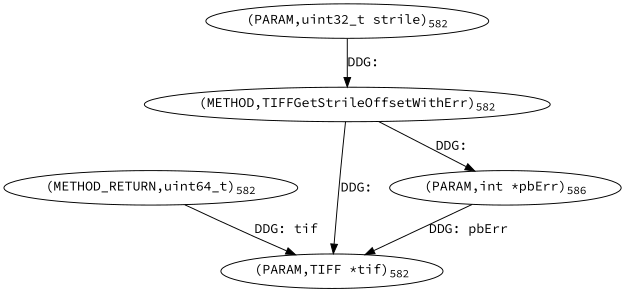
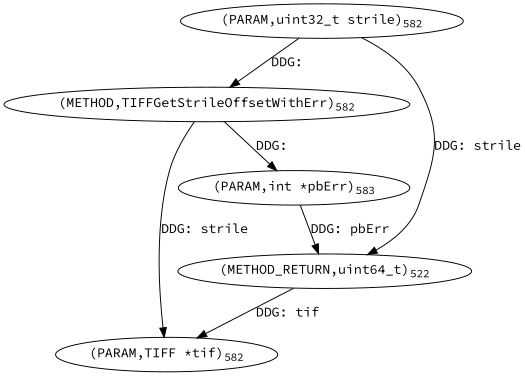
edge "(PARAM,uint32_t strile)" -> "(METHOD_RETURN,uint64_t)": added, label "DDG: strile"
node "(METHOD_RETURN,uint64_t)": text "582" -> "522"
node "(PARAM,int *pbErr)": text "586" -> "583"
edge "(METHOD,TIFFGetStrileOffsetWithErr)" -> "(PARAM,TIFF *tif)": label "DDG: " -> "DDG: strile"
edge "(PARAM,int *pbErr)" -> "(PARAM,TIFF *tif)": now "(PARAM,int *pbErr)" -> "(METHOD_RETURN,uint64_t)"
